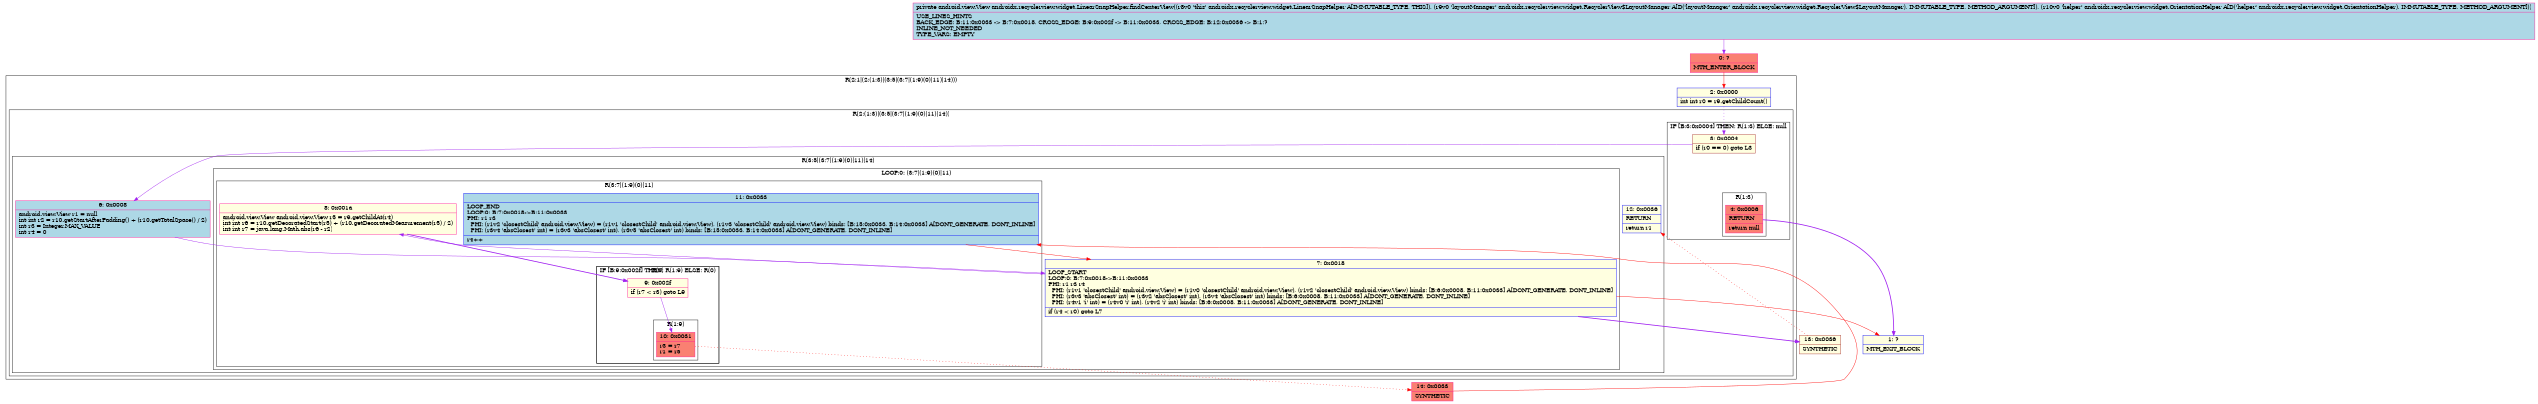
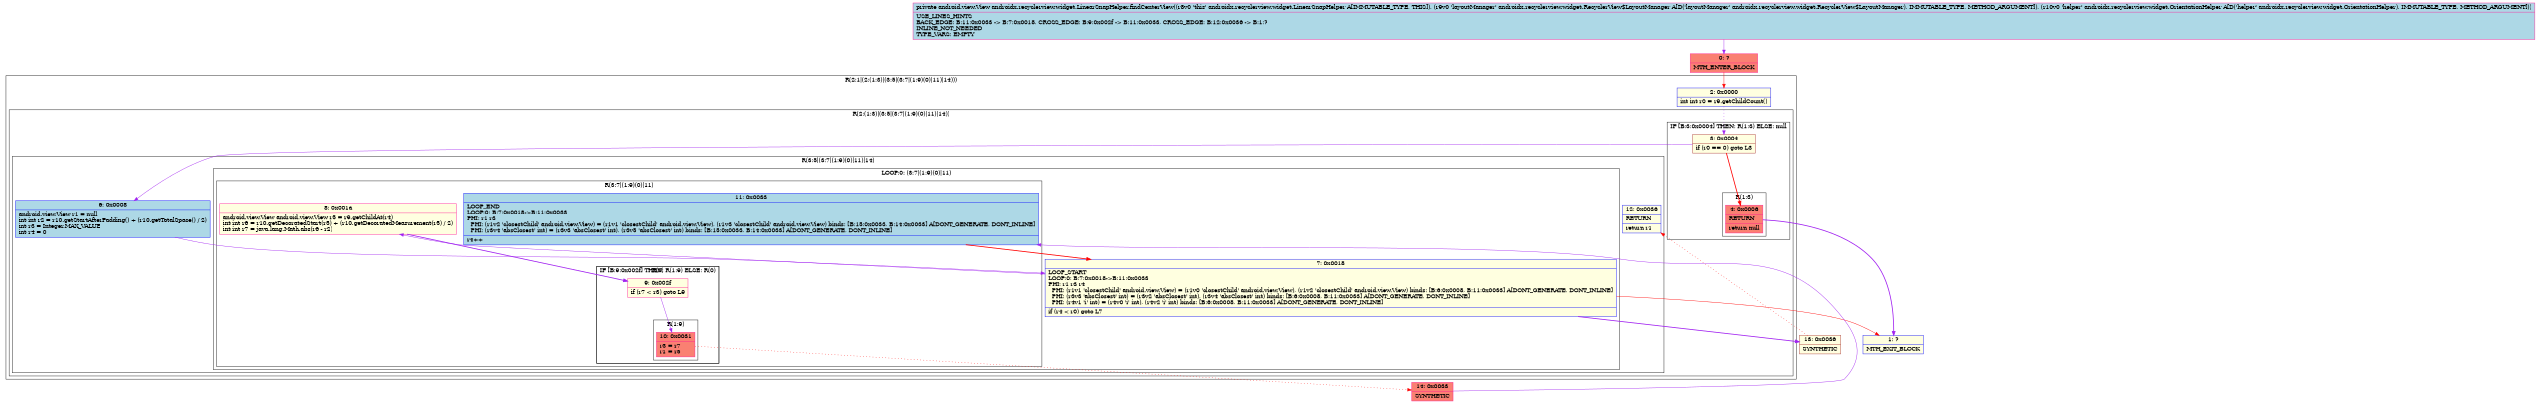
edge "3: 0x0004" -> "4: 0x0006": added
node "6: 0x0008": color deeppink -> blue
edge "11: 0x0033" -> "7: 0x0018": style solid -> bold
edge "14: 0x0033" -> "11: 0x0033": color red -> purple
